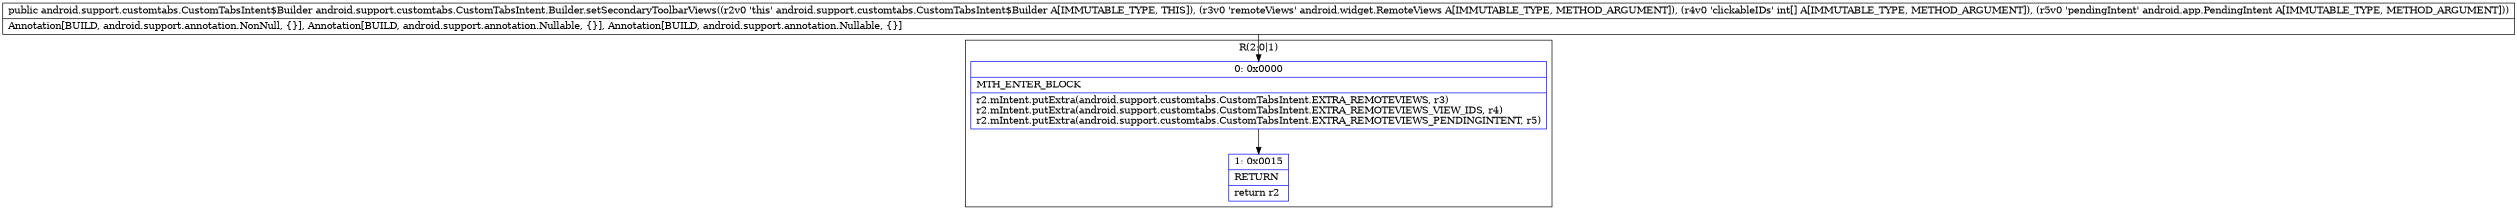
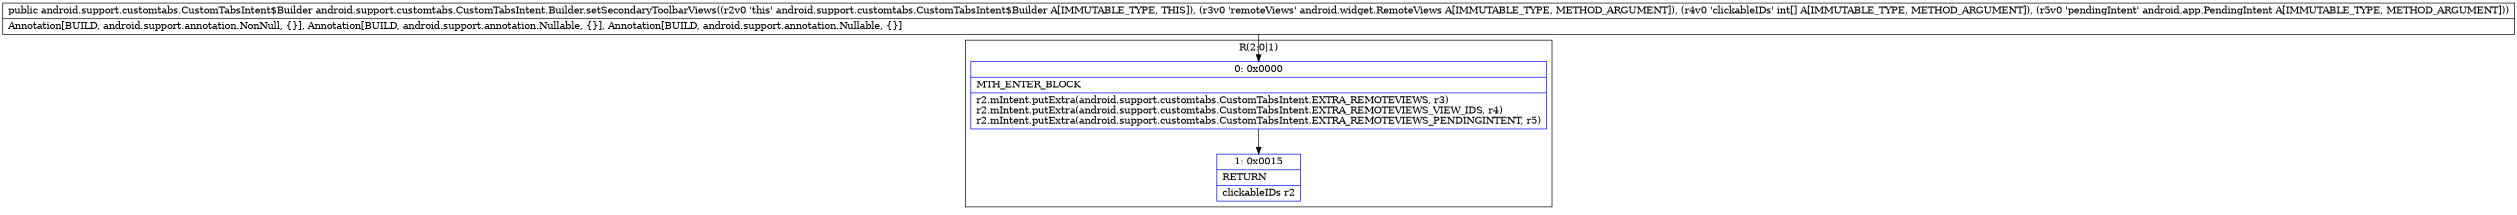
node "1: 0x0015": text "return r2" -> "clickableIDs r2"
